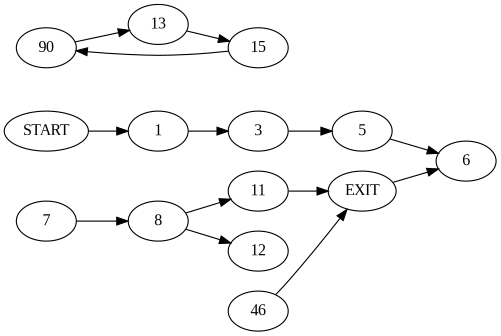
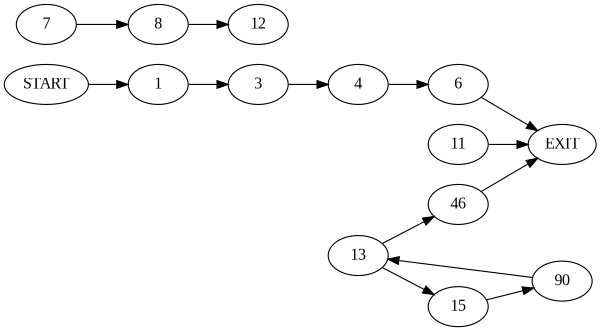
node "5": label "5" -> "4"
edge "EXIT" -> "6": reversed
edge "8" -> "11": removed
edge "13" -> "46": added
